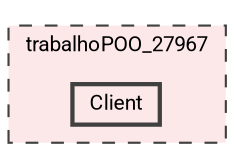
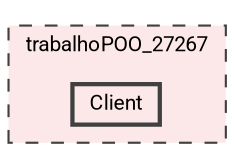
cluster "trabalhoPOO_27967": label "trabalhoPOO_27967" -> "trabalhoPOO_27267"
